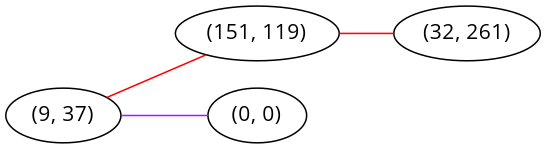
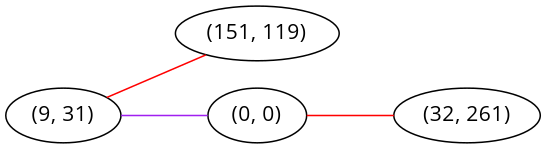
edge "(151, 119)" -- "(32, 261)": now "(0, 0)" -- "(32, 261)"
node "(9, 37)": label "(9, 37)" -> "(9, 31)"
